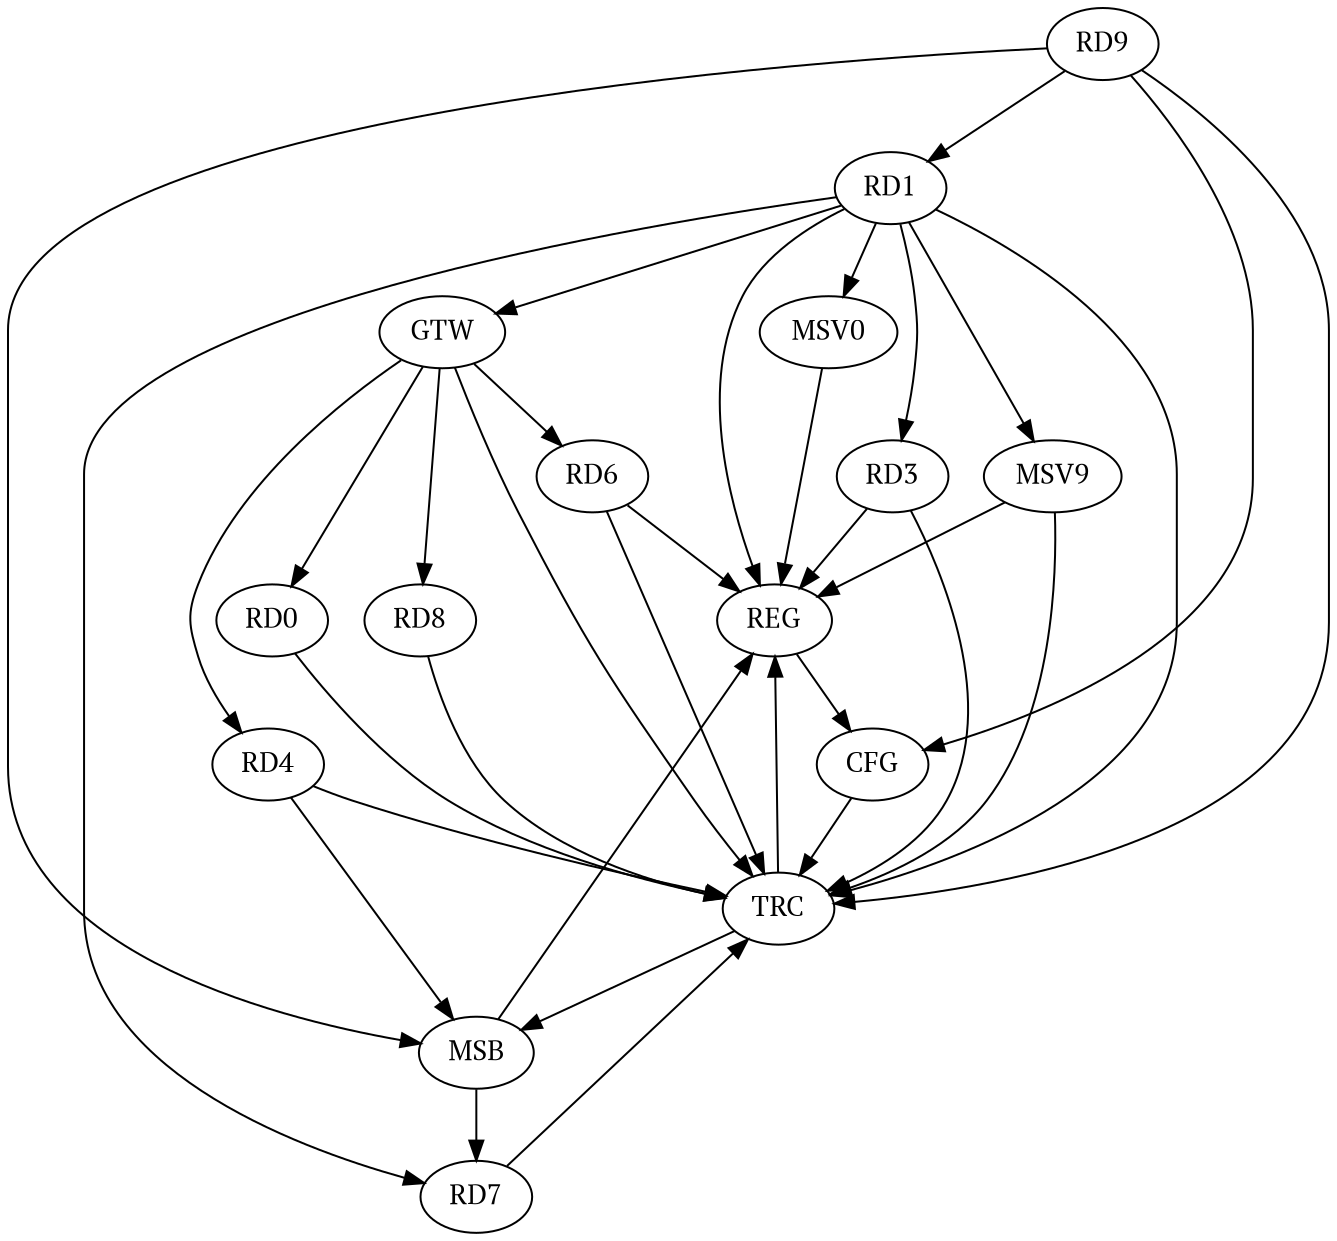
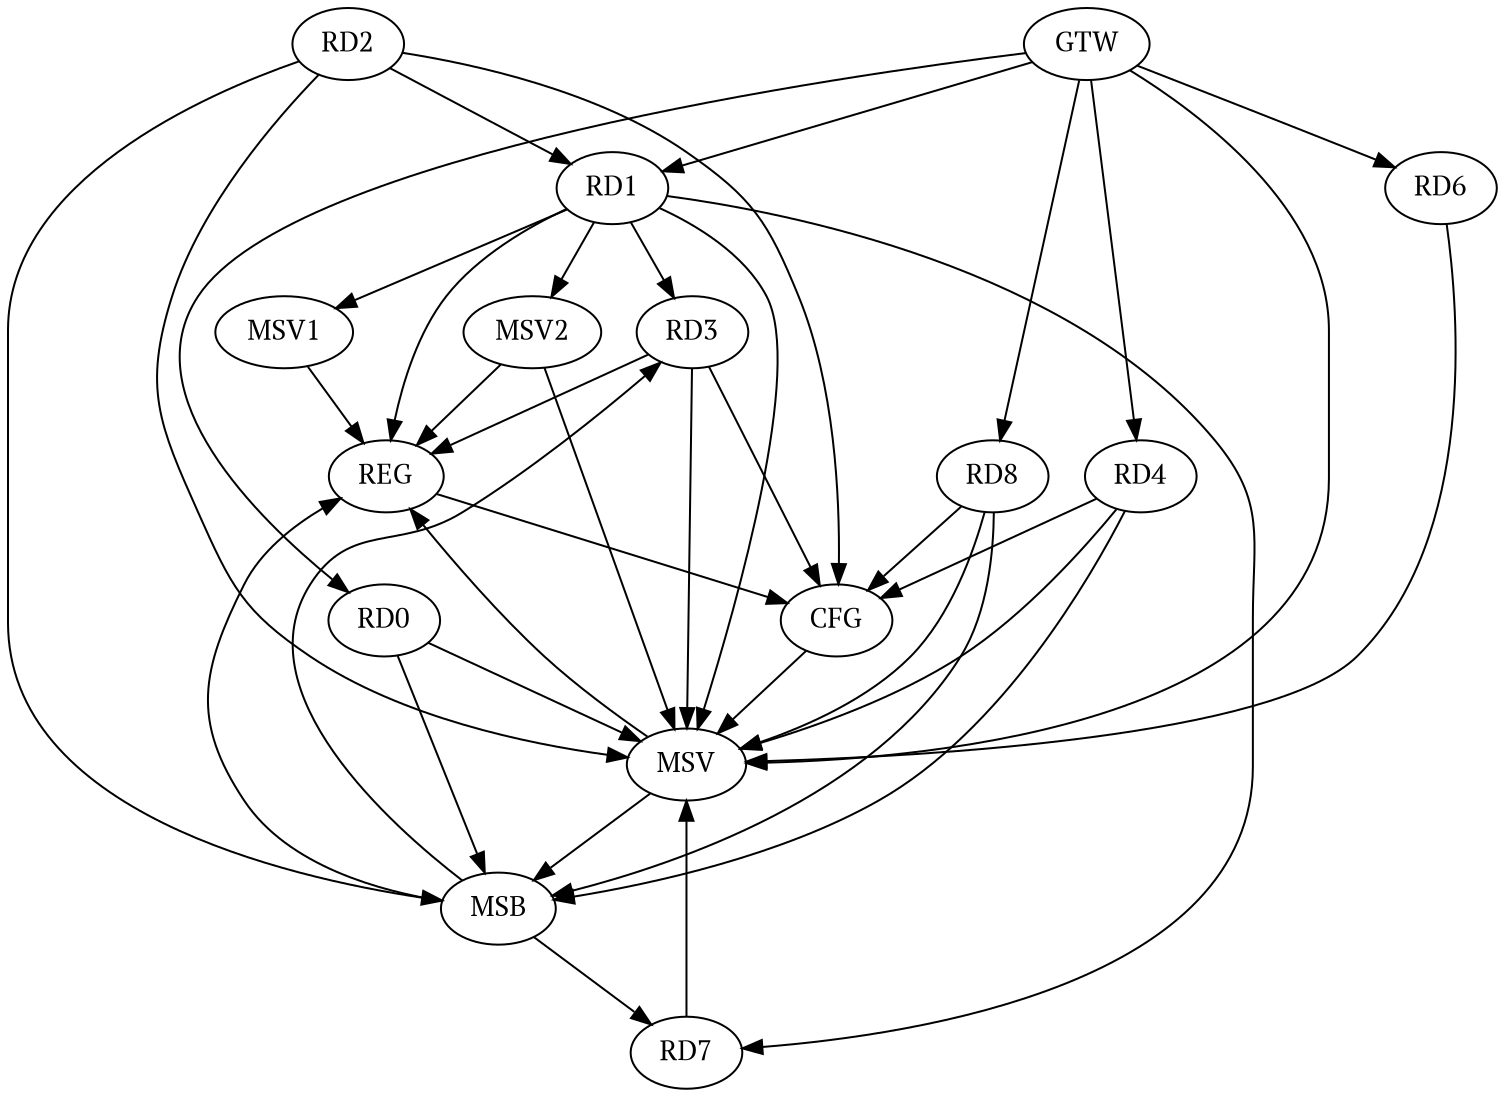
node "RD9": label "RD9" -> "RD2"
edge "RD1" -> "GTW": reversed
node "MSV0": label "MSV0" -> "MSV1"
edge "RD3" -> "CFG": added
node "MSV9": label "MSV9" -> "MSV2"
edge "RD4" -> "CFG": added
edge "RD8" -> "CFG": added
edge "RD6" -> "REG": removed
edge "MSB" -> "RD3": added
edge "RD0" -> "MSB": added
edge "RD8" -> "MSB": added
node "TRC": label "TRC" -> "MSV"
